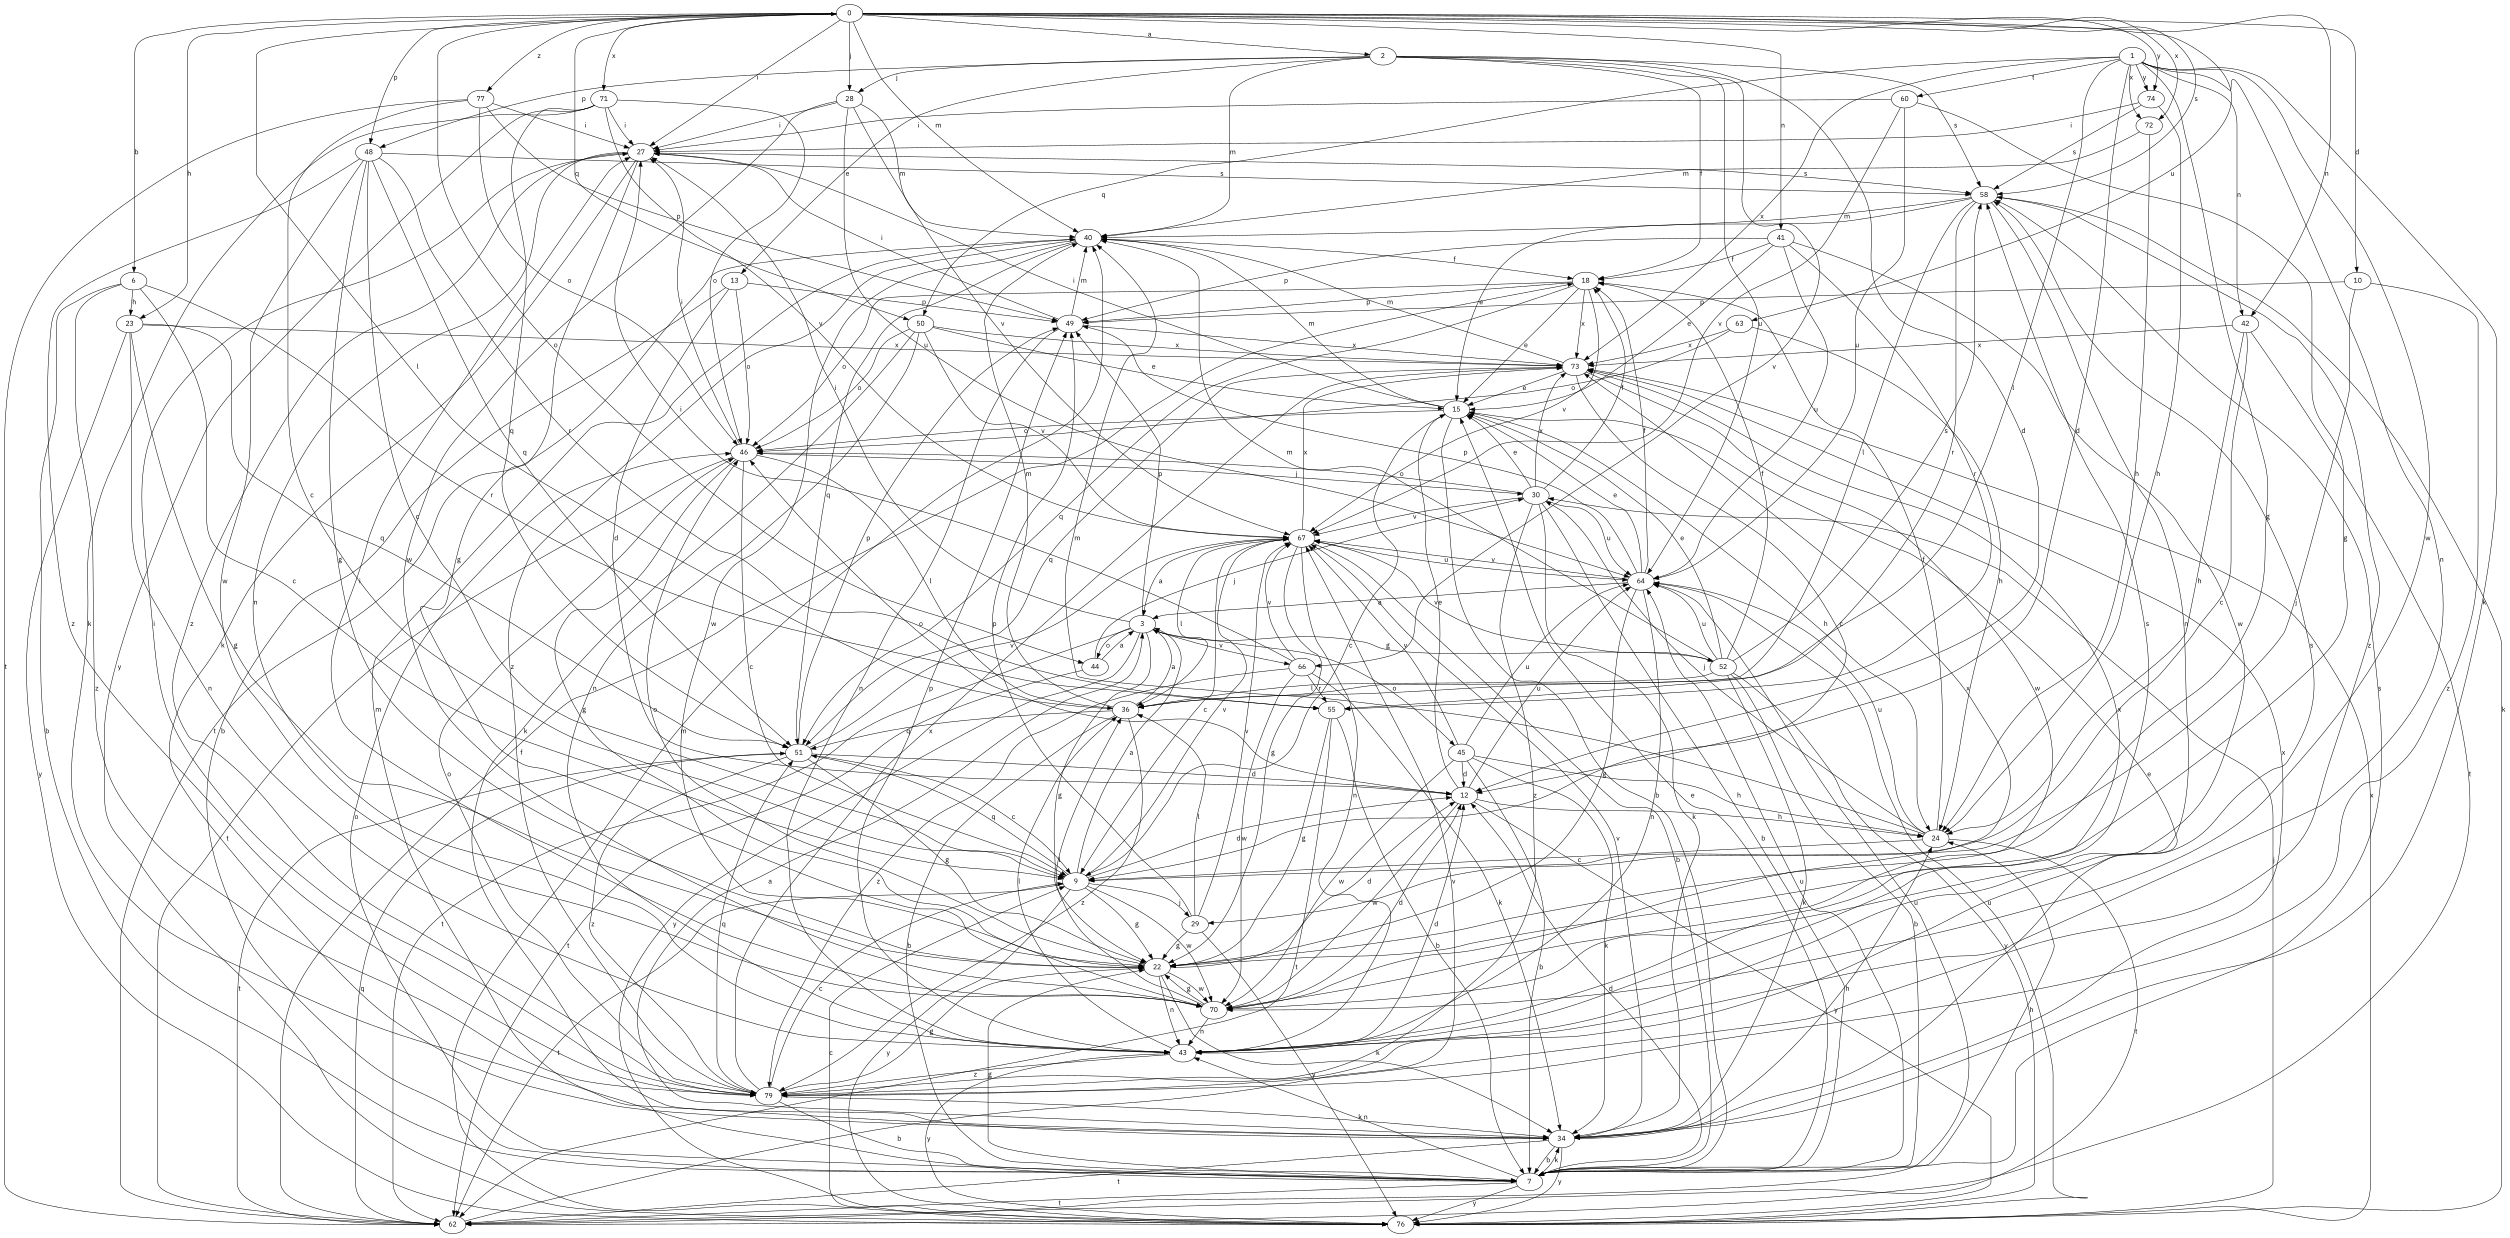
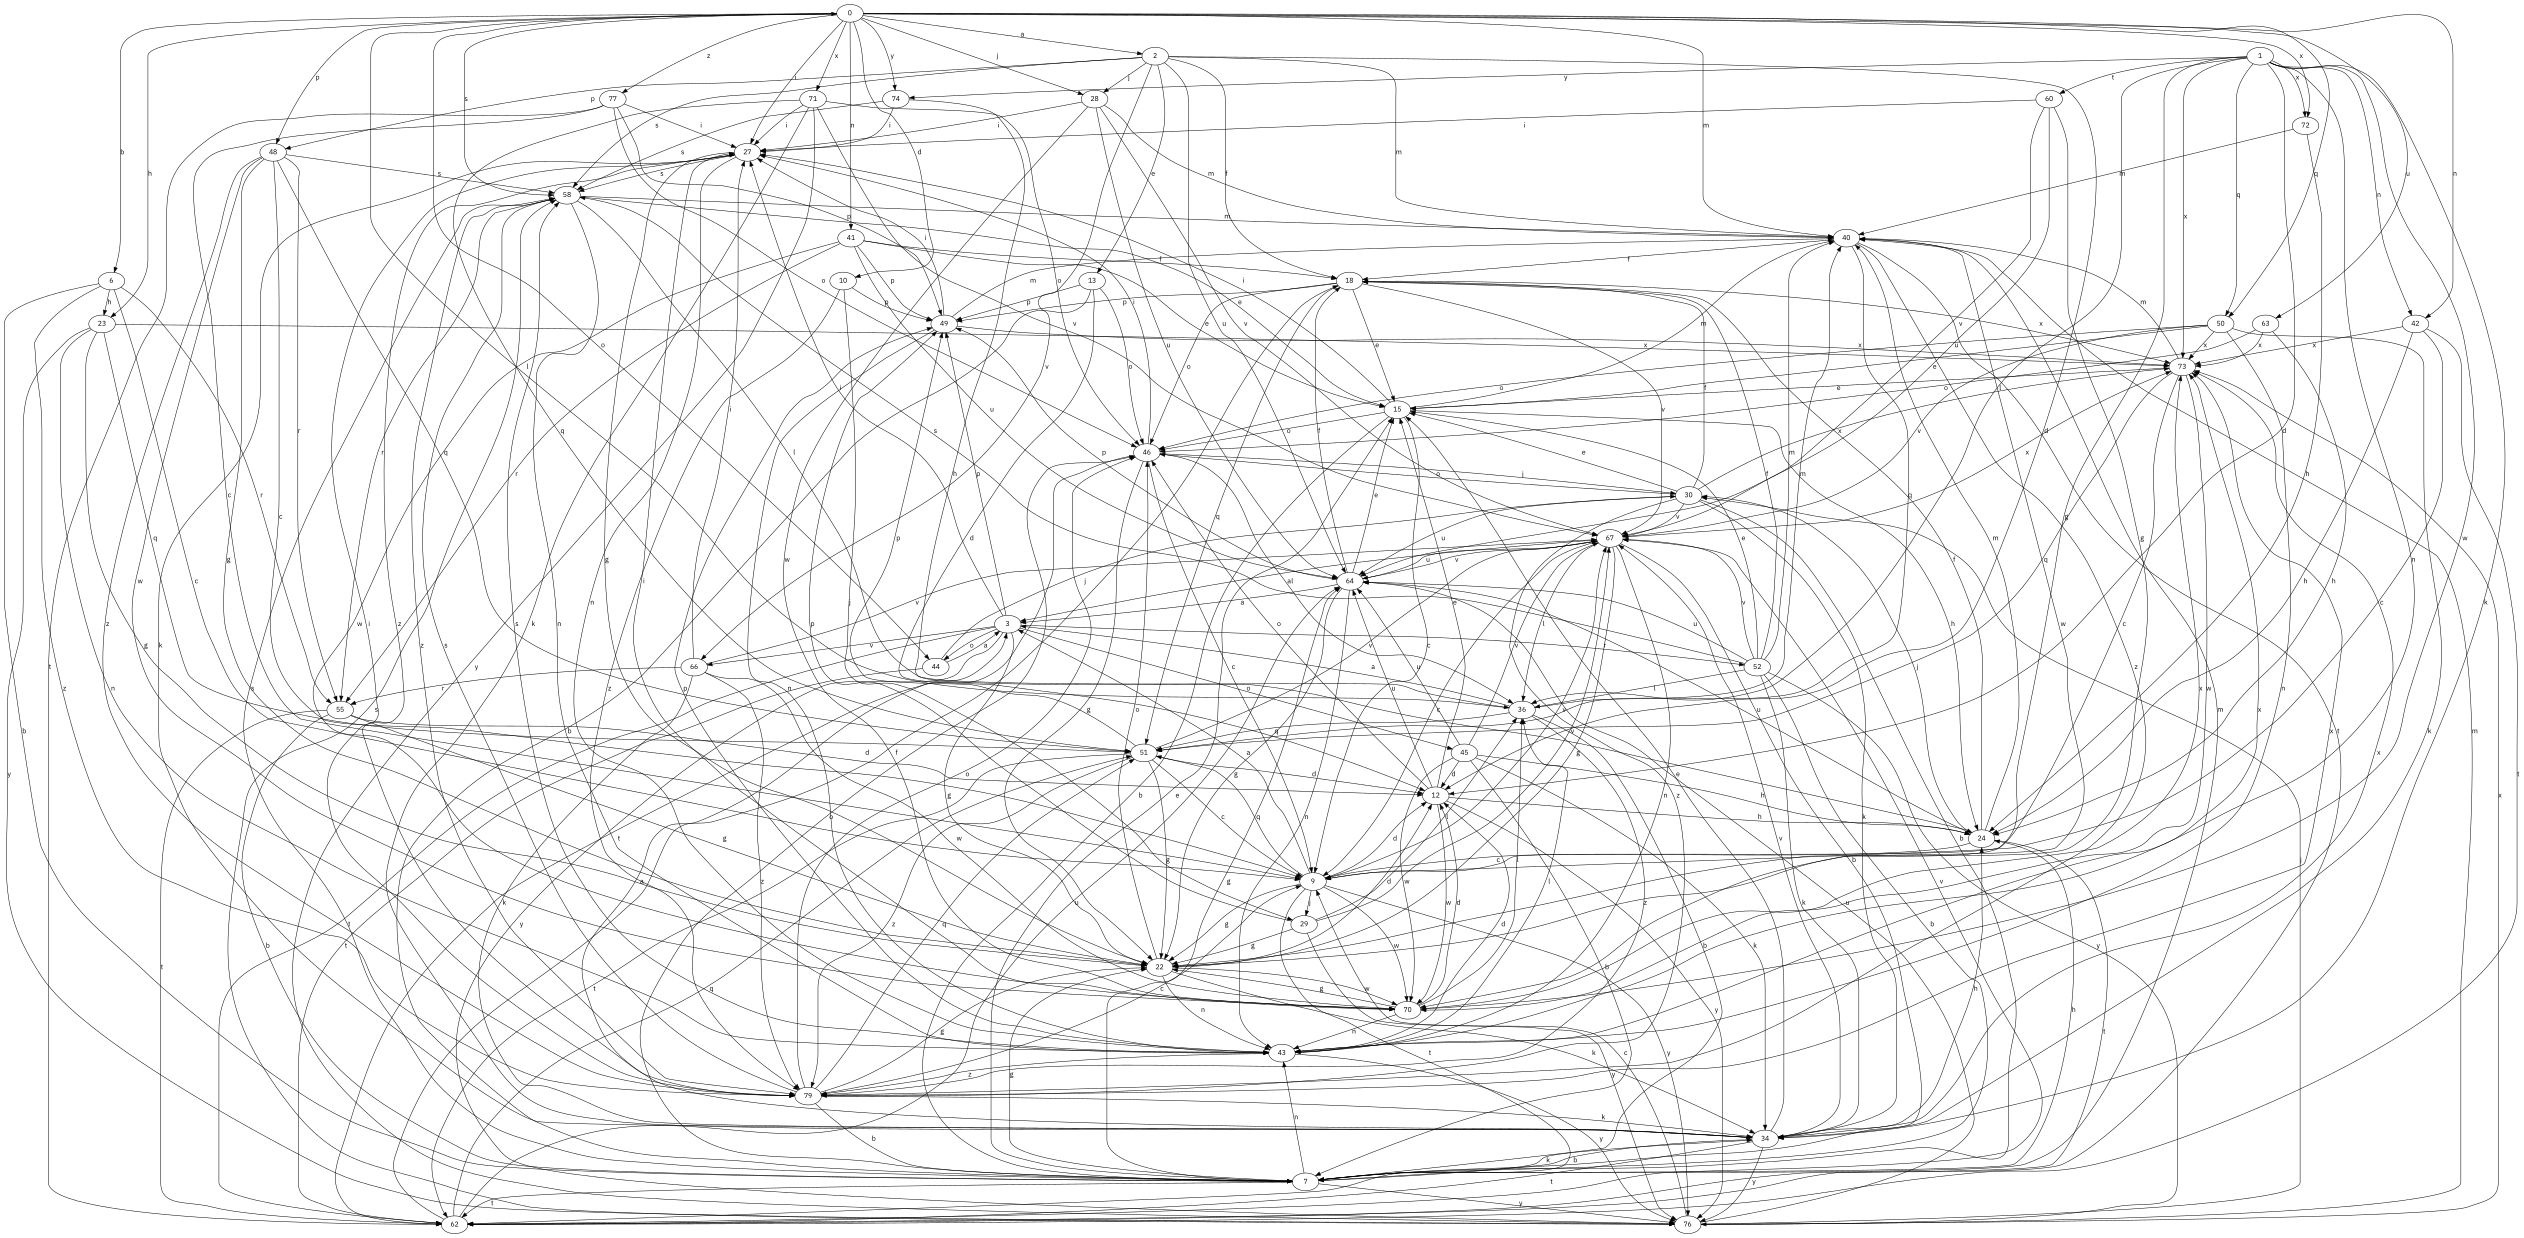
edge "3" -> "52": label "g" -> "r"
edge "76" -> "58": label "k" -> "s"
edge "7" -> "64": label "u" -> "g"
edge "7" -> "12": now "55" -> "12"
